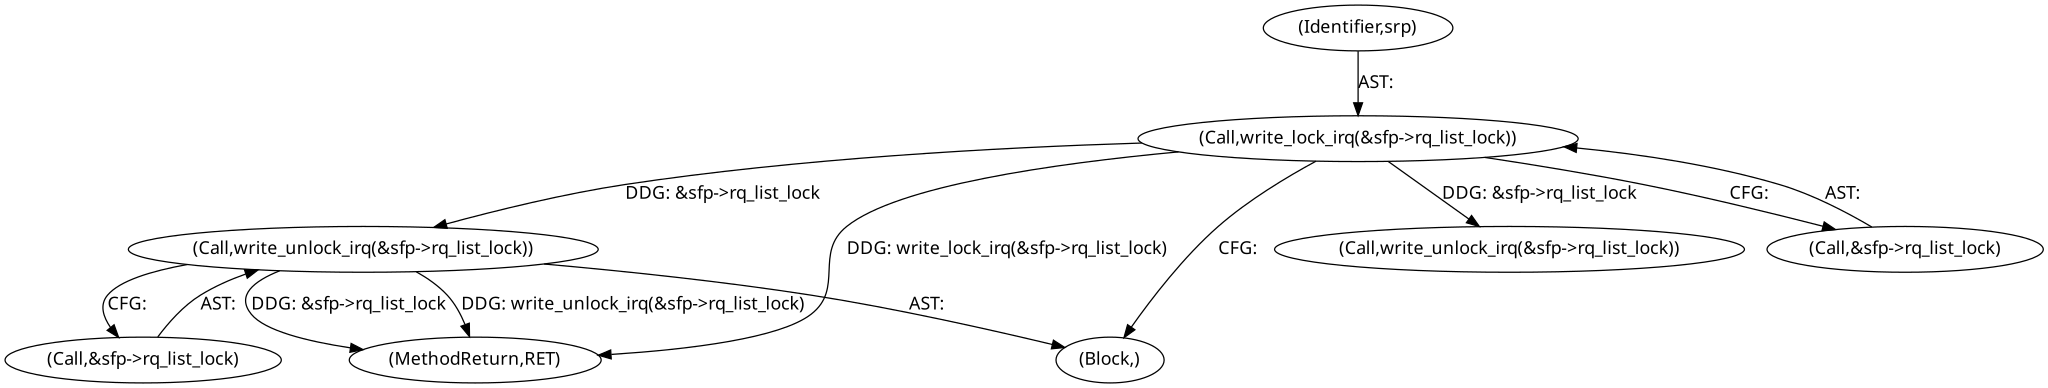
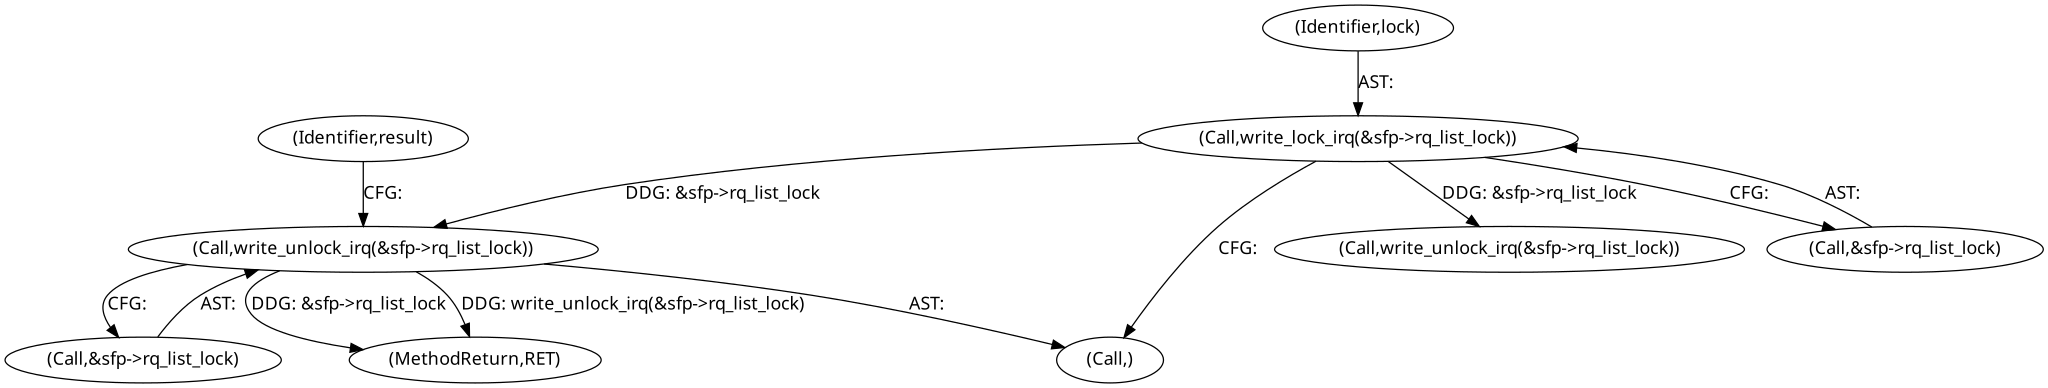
node "(Identifier,srp)": label "(Identifier,srp)" -> "(Identifier,lock)"
node "(Identifier,result)": added
edge "(Call,write_lock_irq(&sfp->rq_list_lock))" -> "(MethodReturn,RET)": removed, label "DDG: write_lock_irq(&sfp->rq_list_lock)"
node "(Block,)": label "(Block,)" -> "(Call,)"
